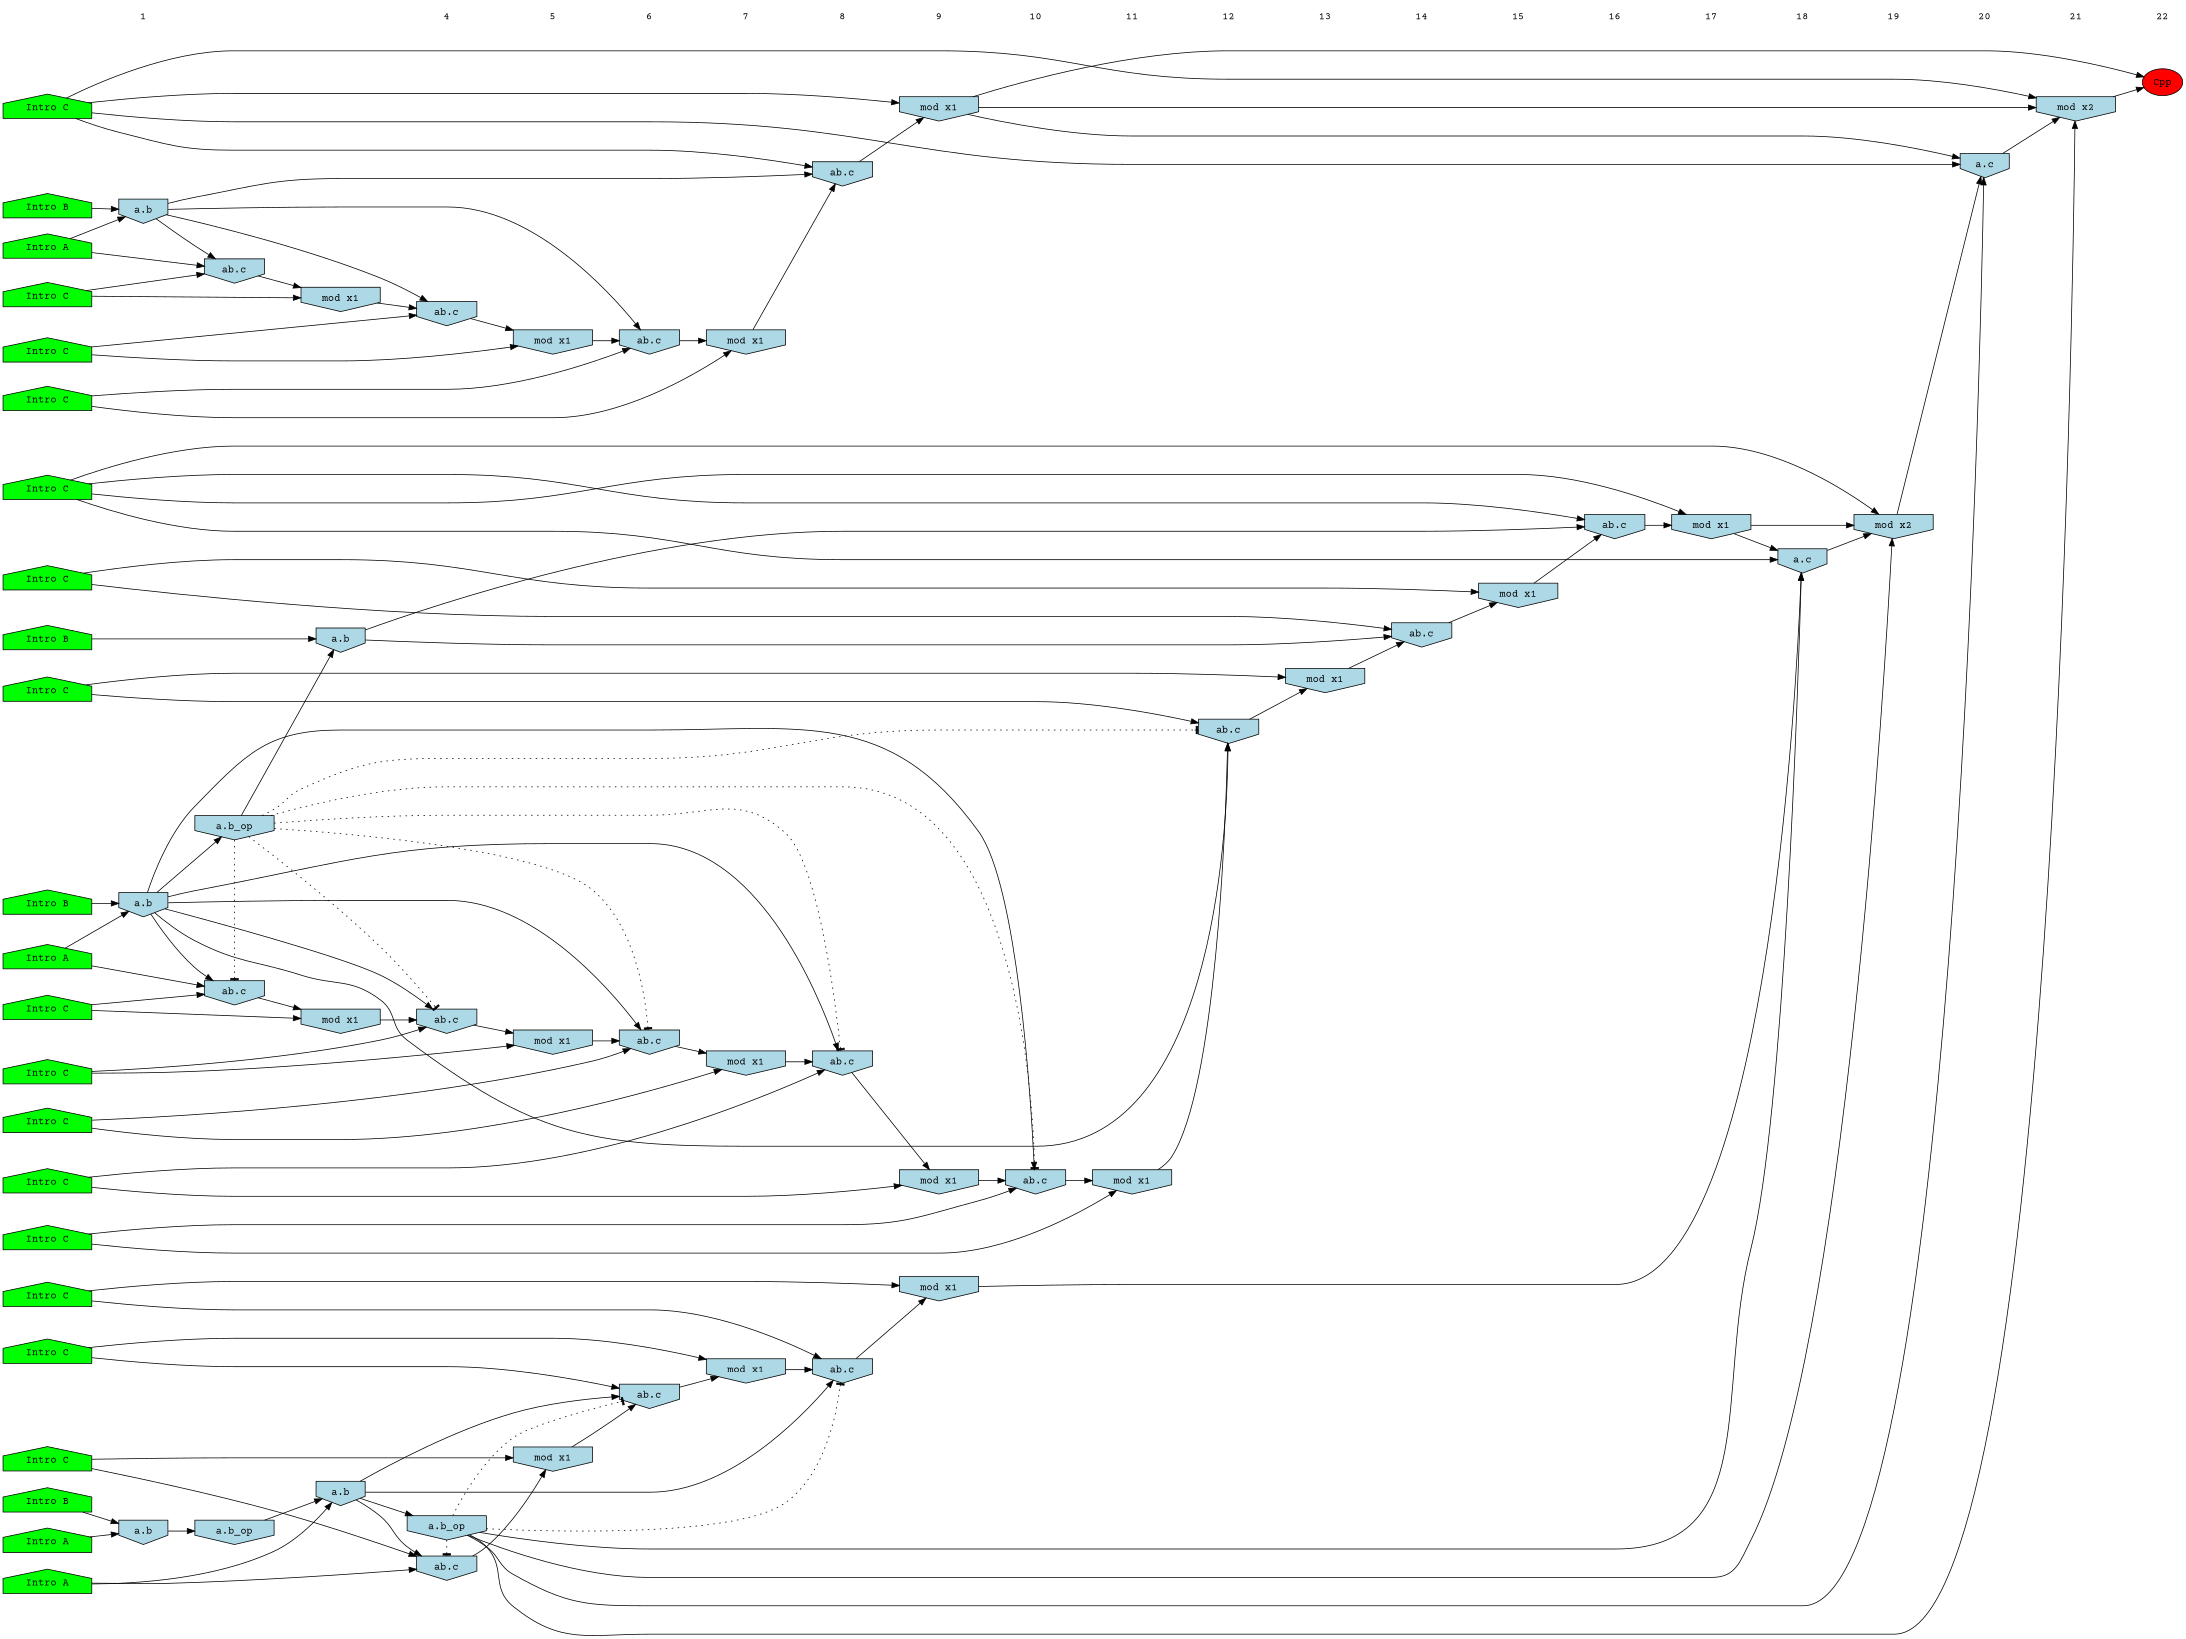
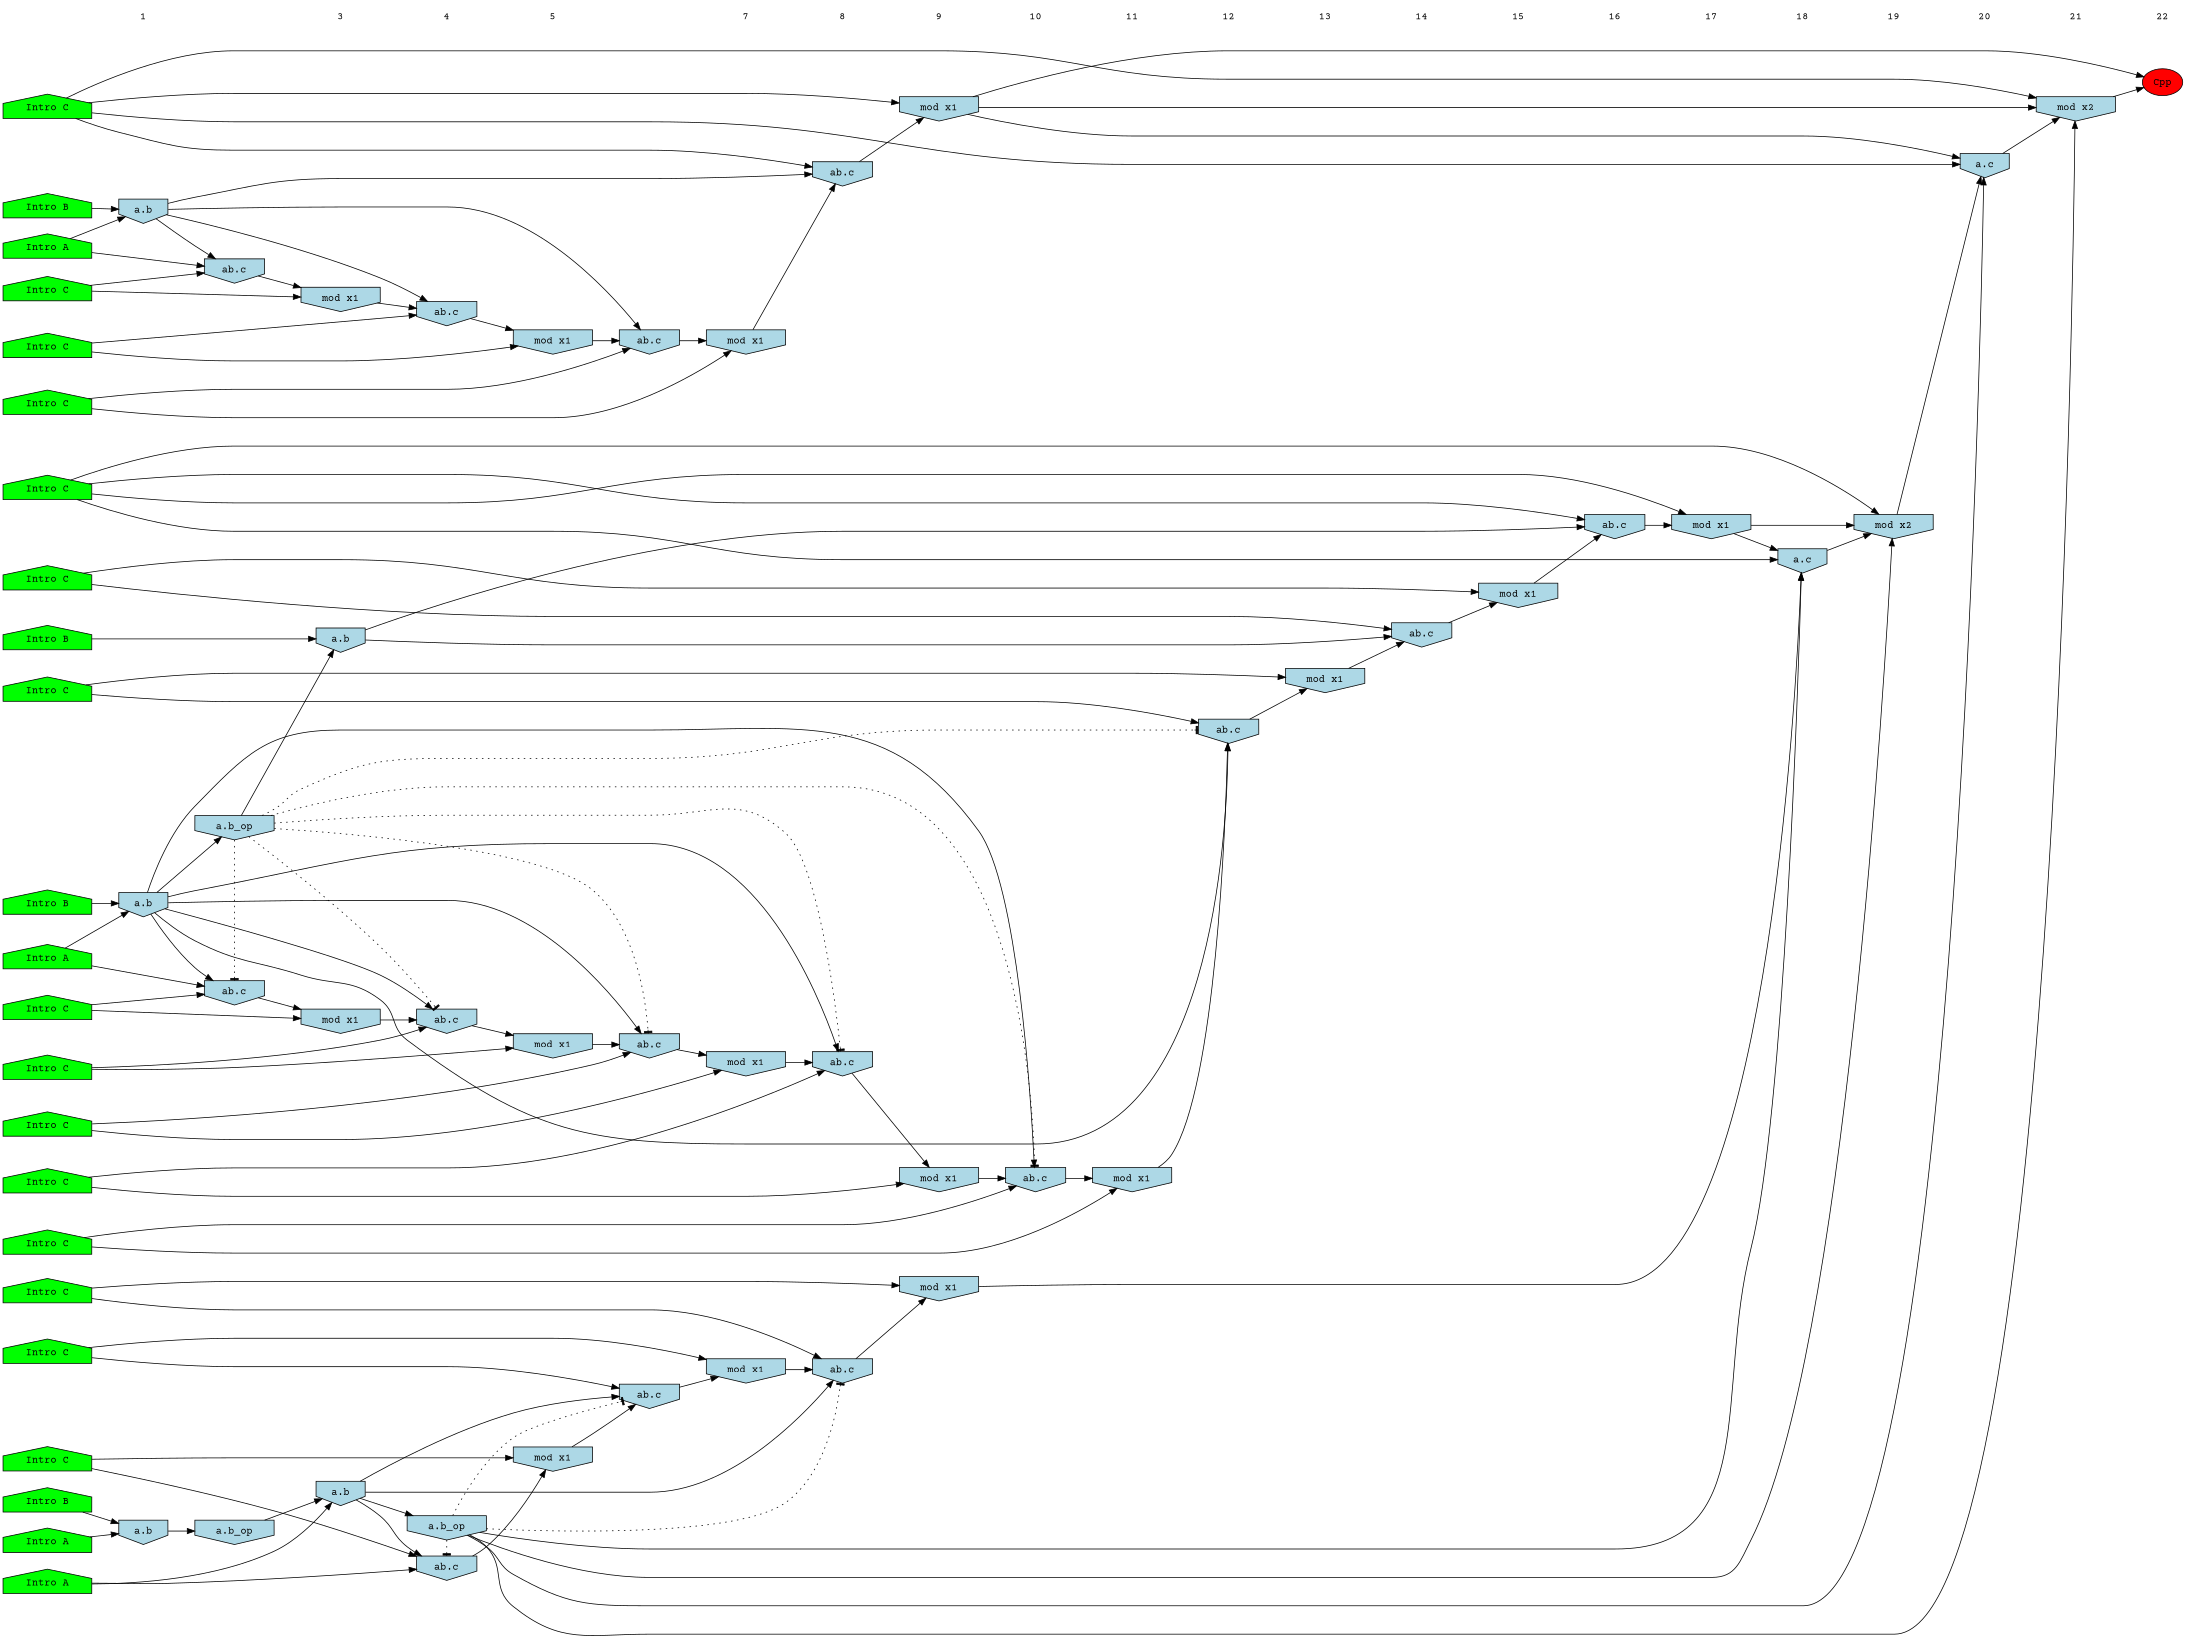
node "3": added
node "6": removed
